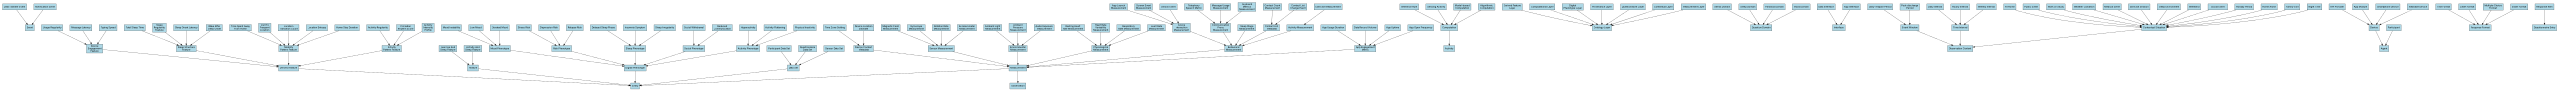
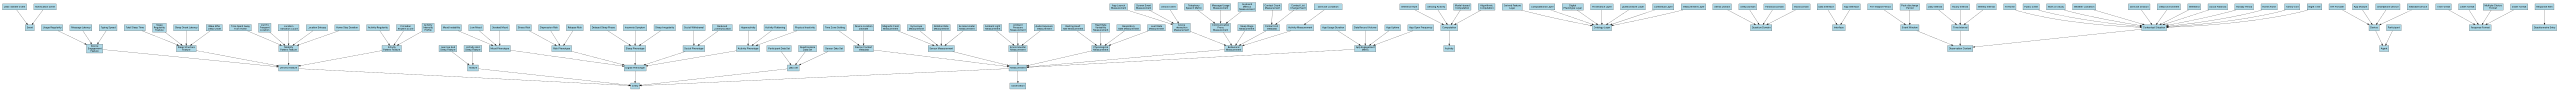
node "Exercise Measurement": label "Exercise Measurement" -> "Exercise Condition"
node "Daily-relapse Period": label "Daily-relapse Period" -> "Pre-relapse Period"
node "Medical Event": removed
node "Social Event": label "Social Event" -> "Social Paranoia"
